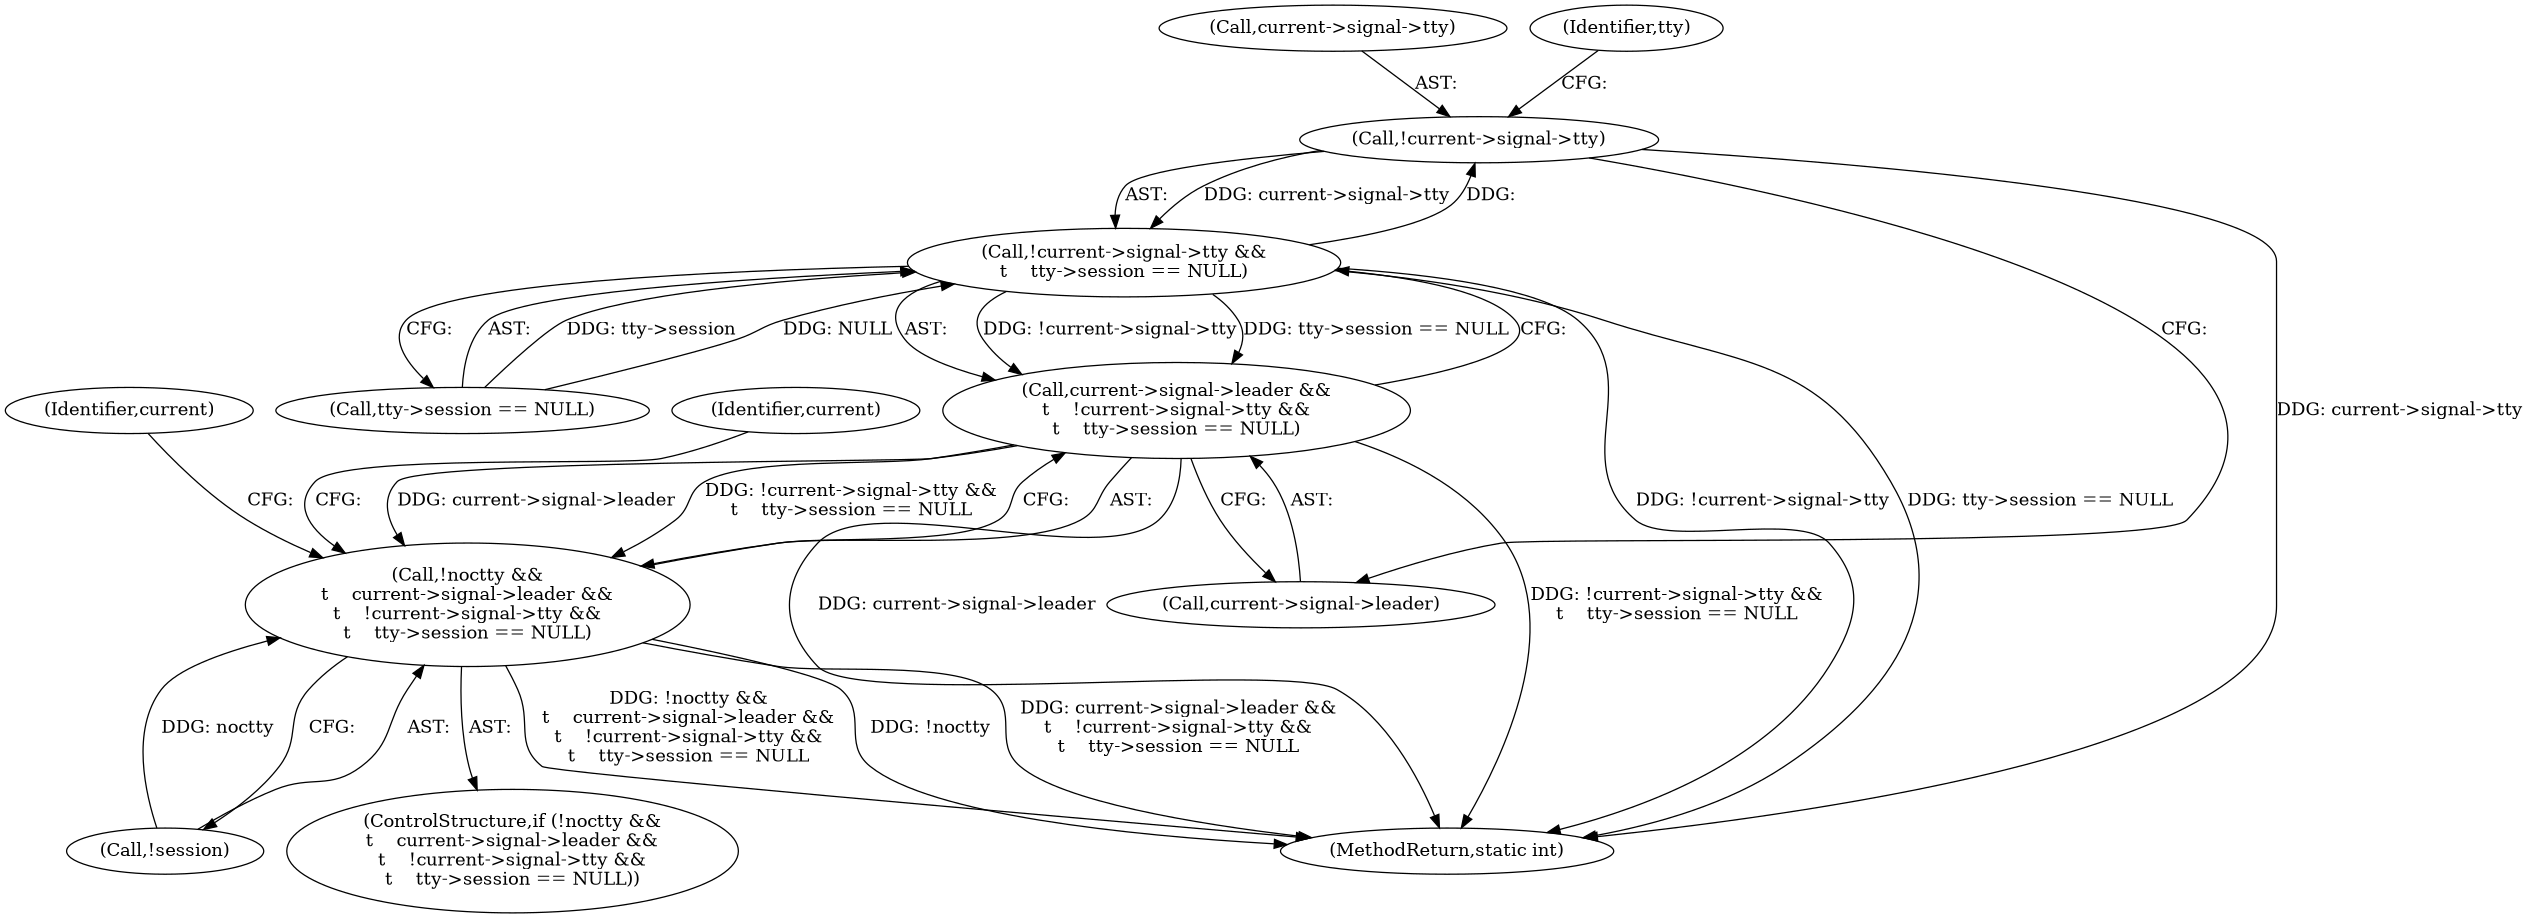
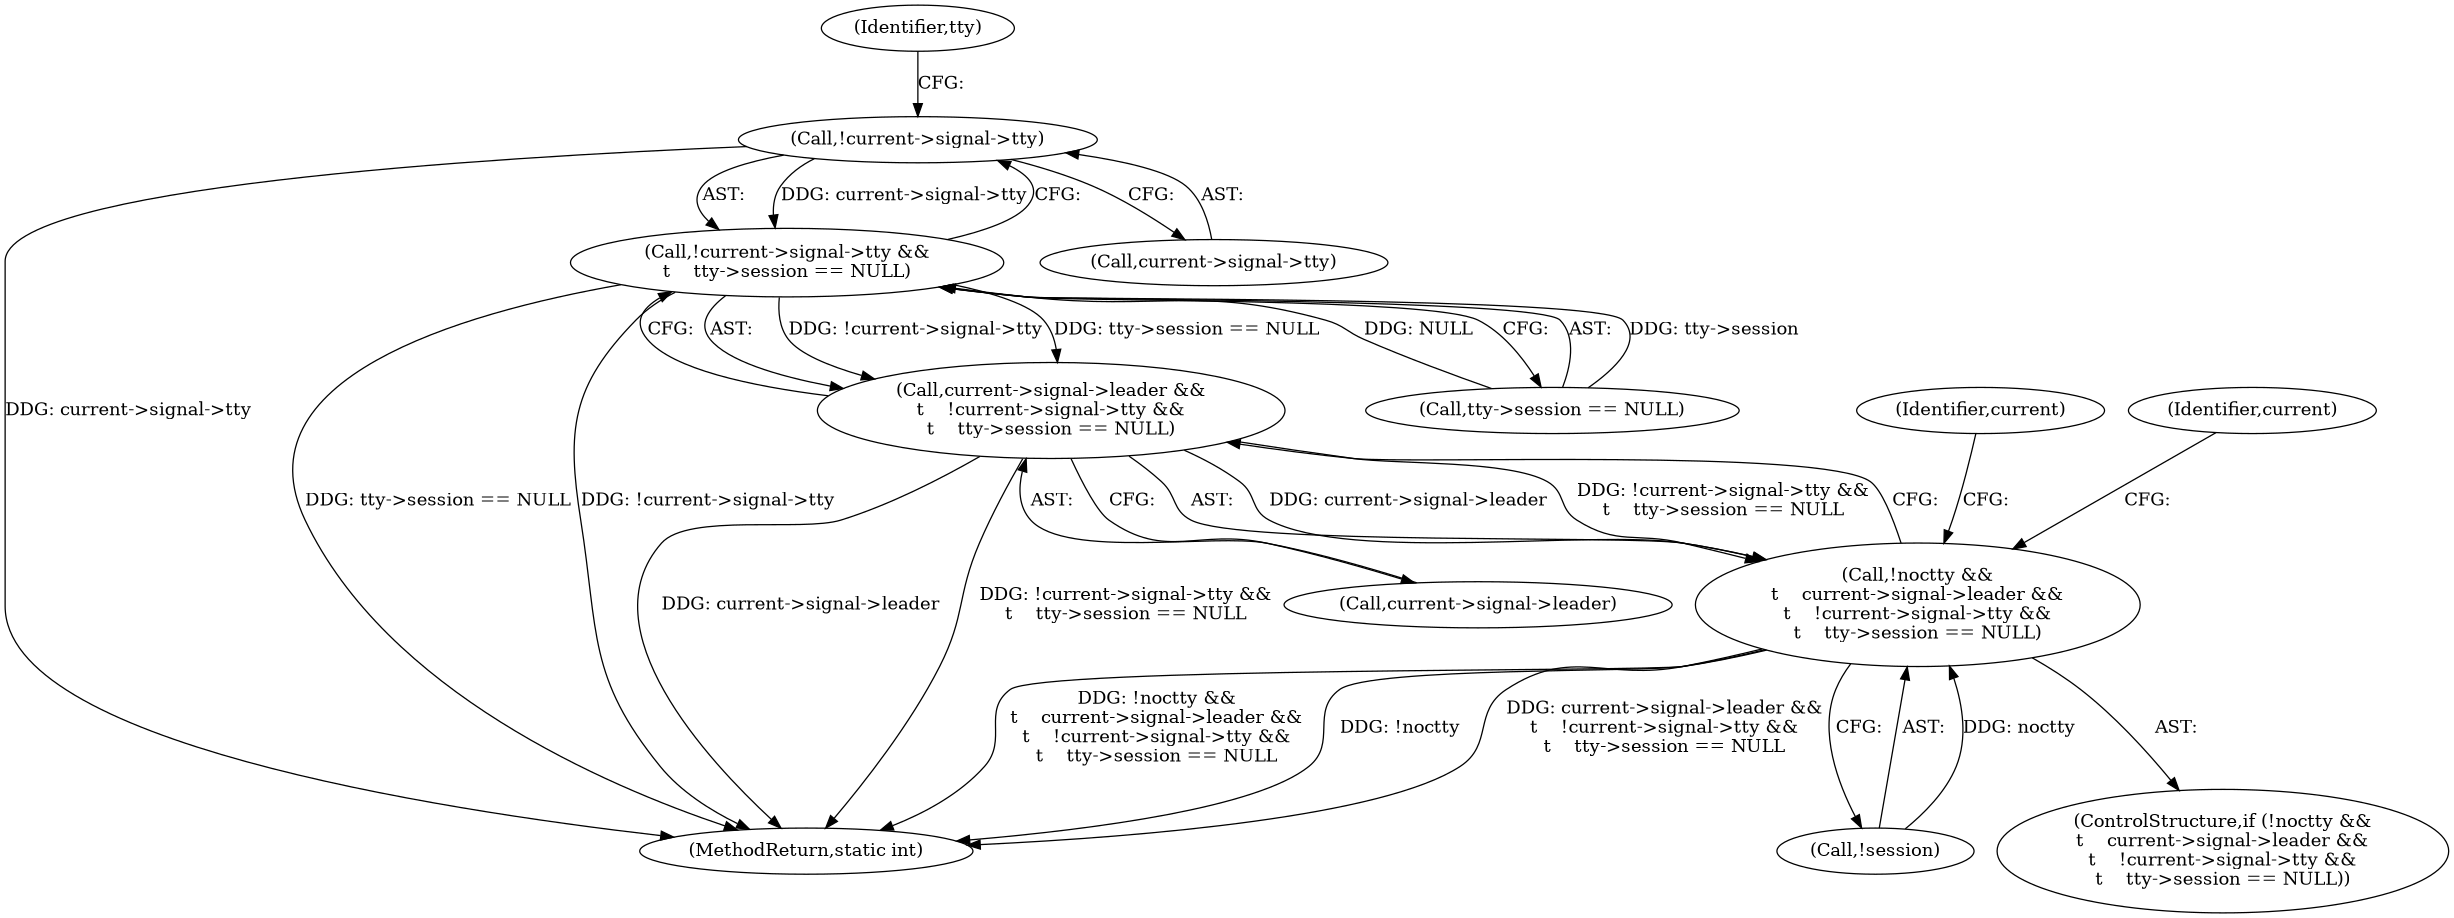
edge "(Call,!current->signal->tty && t    tty->session == NULL)" -> "(Call,!current->signal->tty)": label "DDG: " -> "CFG: "
edge "(Call,!current->signal->tty)" -> "(Call,current->signal->leader)": now "(Call,!current->signal->tty)" -> "(Call,current->signal->tty)"
